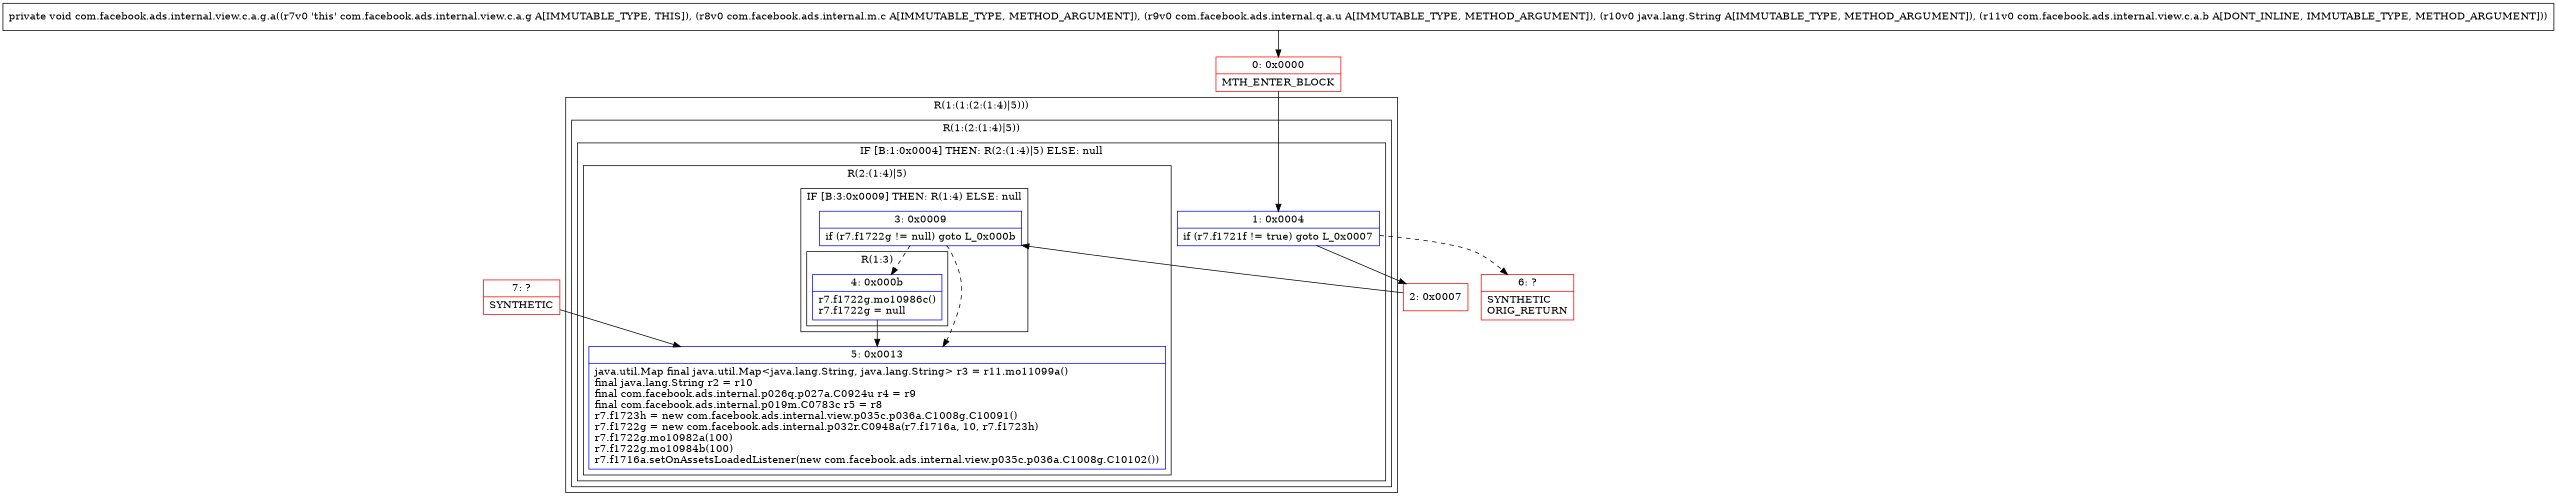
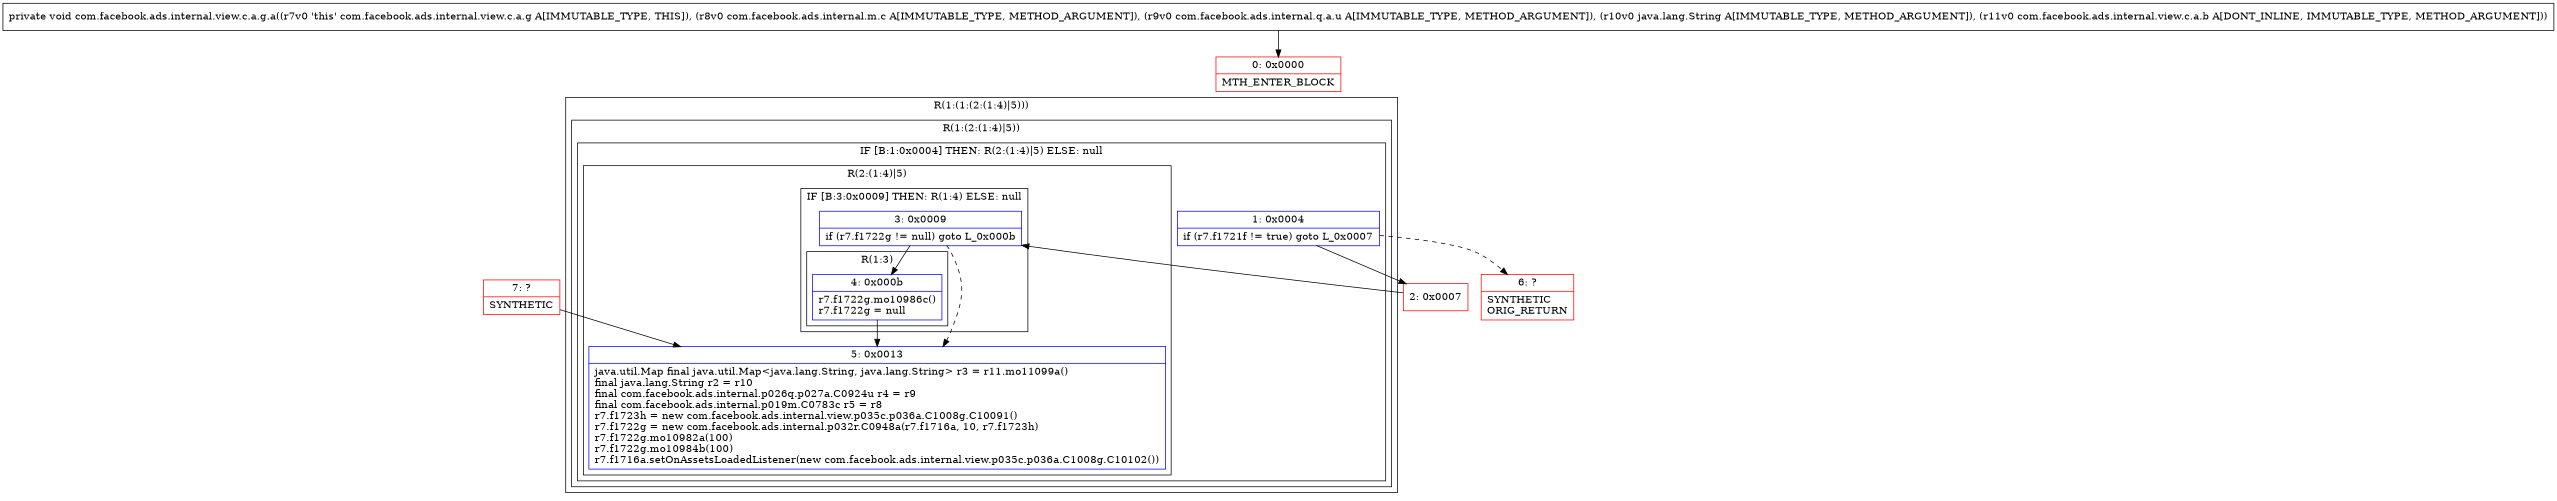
edge "0: 0x0000" -> "1: 0x0004": removed
edge "3: 0x0009" -> "4: 0x000b": style dashed -> solid
